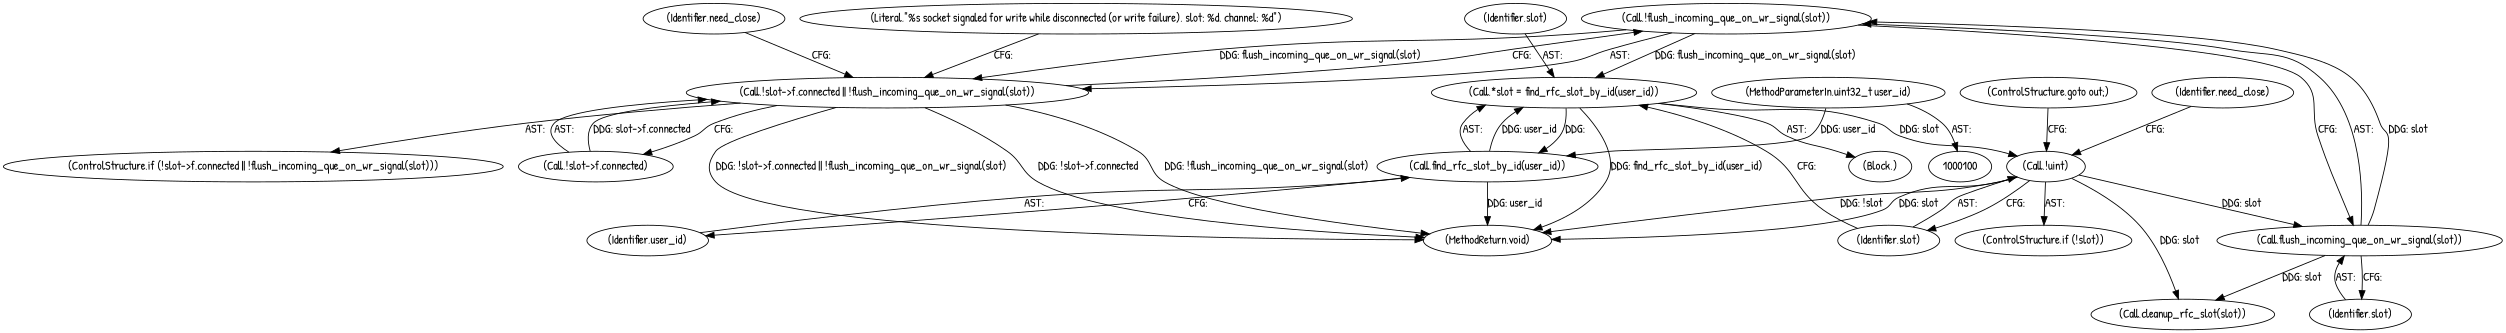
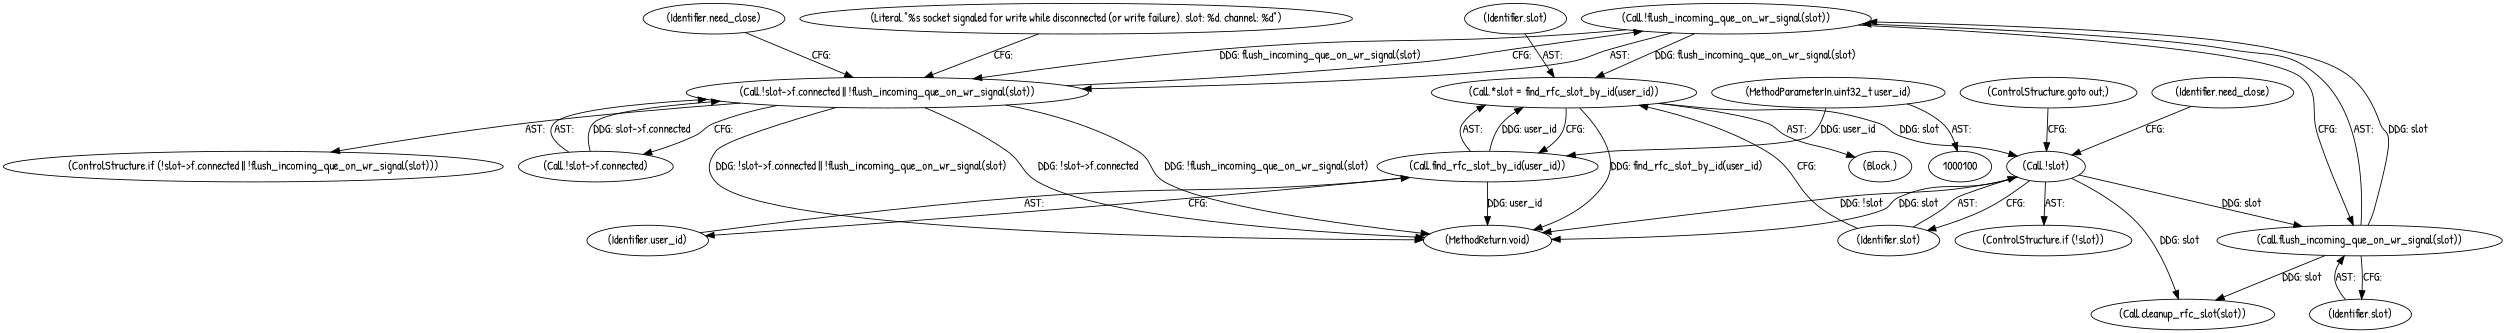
edge "(Call,*slot = find_rfc_slot_by_id(user_id))" -> "(Call,find_rfc_slot_by_id(user_id))": label "DDG: " -> "CFG: "
node "(Call,!uint)": label "(Call,!uint)" -> "(Call,!slot)"
